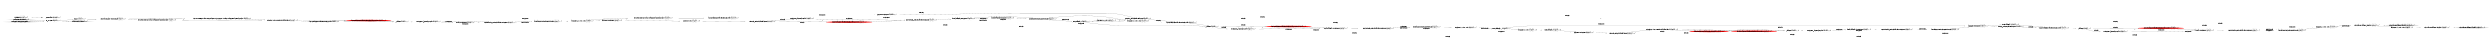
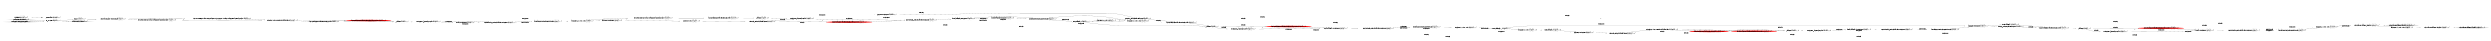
node "++rebalanceNum@@@22@@@['0', '0', '1']": added
edge "++rebalanceNum@@@32@@@['1', '1', '1']" -> "time.sleep(rebalanceDelay / 2 + 1)@@@38@@@['1', '1', '1']": now "++rebalanceNum@@@32@@@['1', '1', '1']" -> "applyAssignments(returnedAssignments)@@@36@@@['1', '1', '0']"
